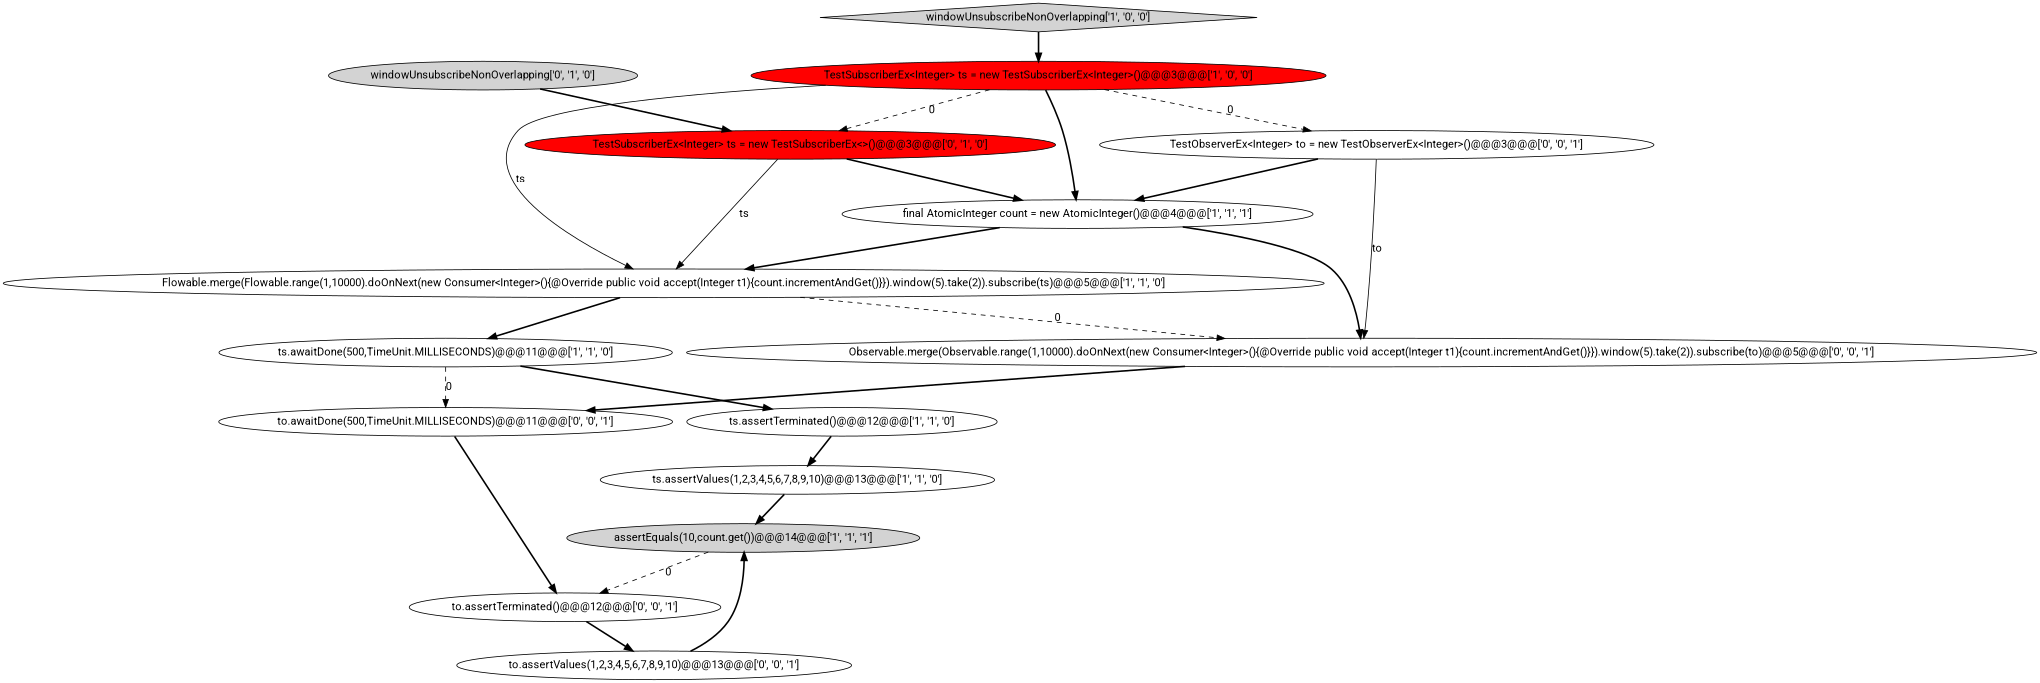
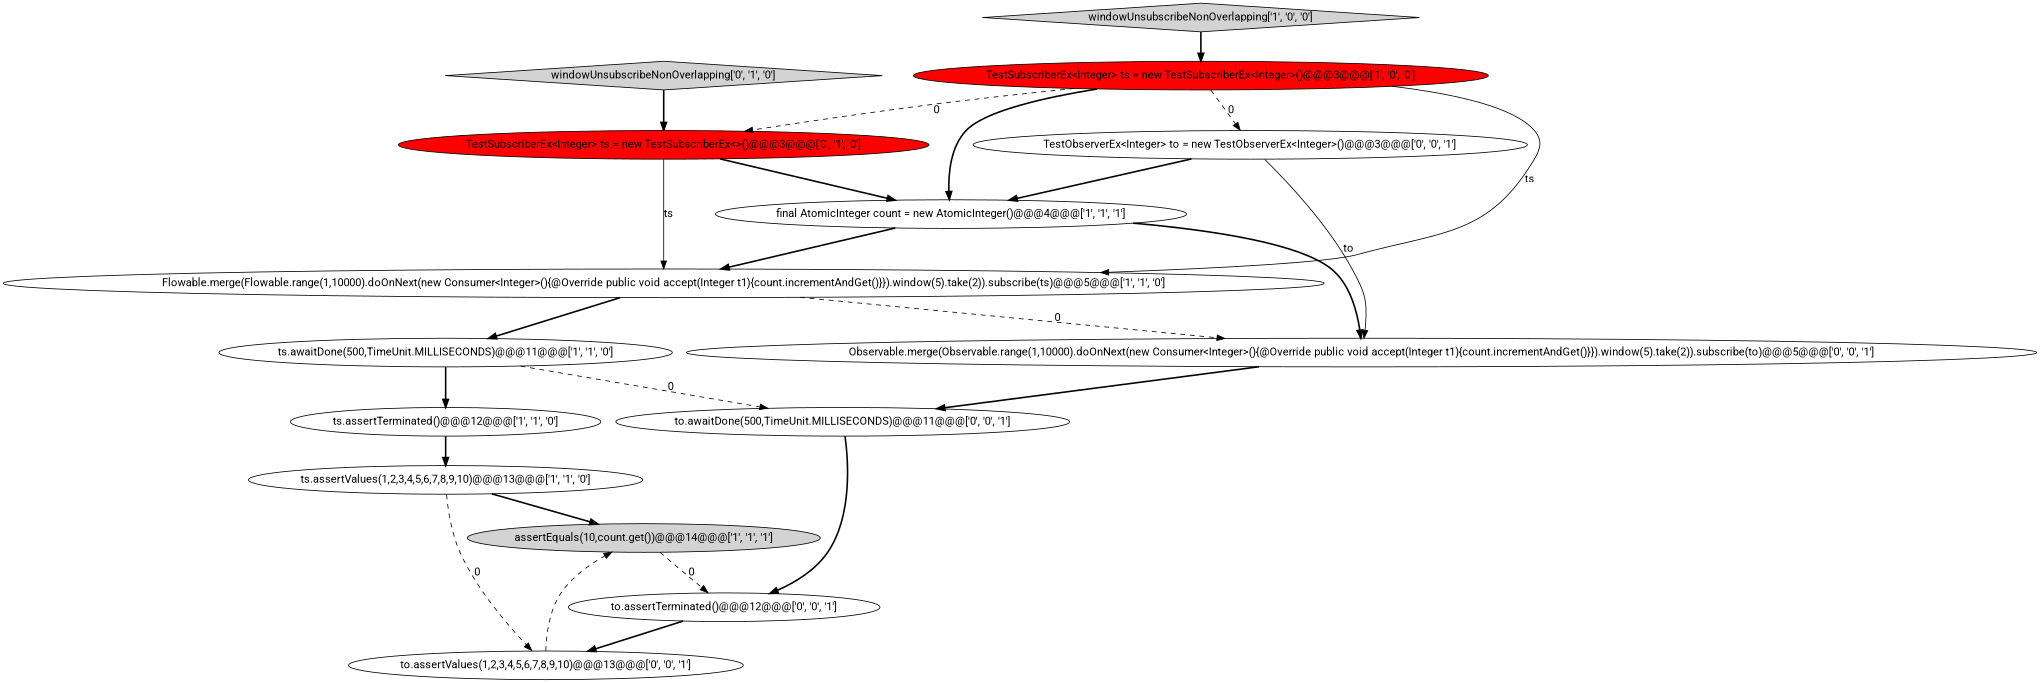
node "windowUnsubscribeNonOverlapping['0', '1', '0']": shape ellipse -> diamond
edge "ts.assertValues(1,2,3,4,5,6,7,8,9,10)@@@13@@@['1', '1', '0']" -> "to.assertValues(1,2,3,4,5,6,7,8,9,10)@@@13@@@['0', '0', '1']": added, label "0"
edge "to.assertValues(1,2,3,4,5,6,7,8,9,10)@@@13@@@['0', '0', '1']" -> "assertEquals(10,count.get())@@@14@@@['1', '1', '1']": style bold -> dashed
